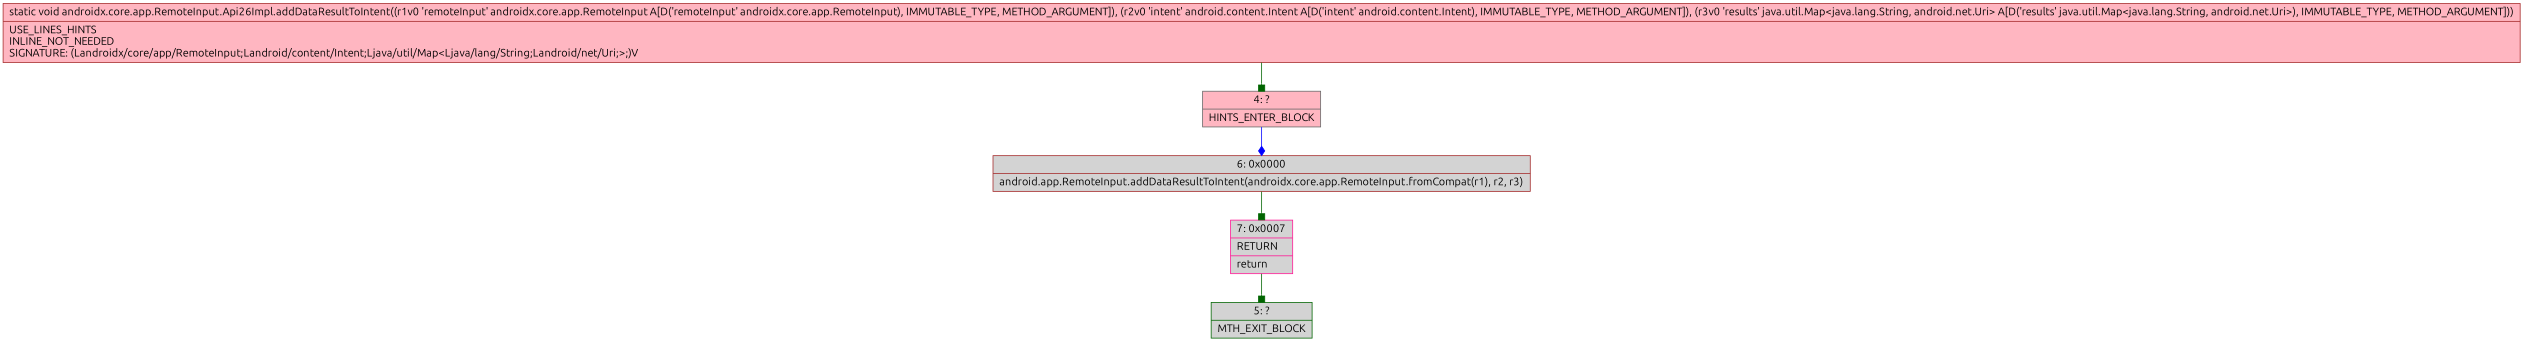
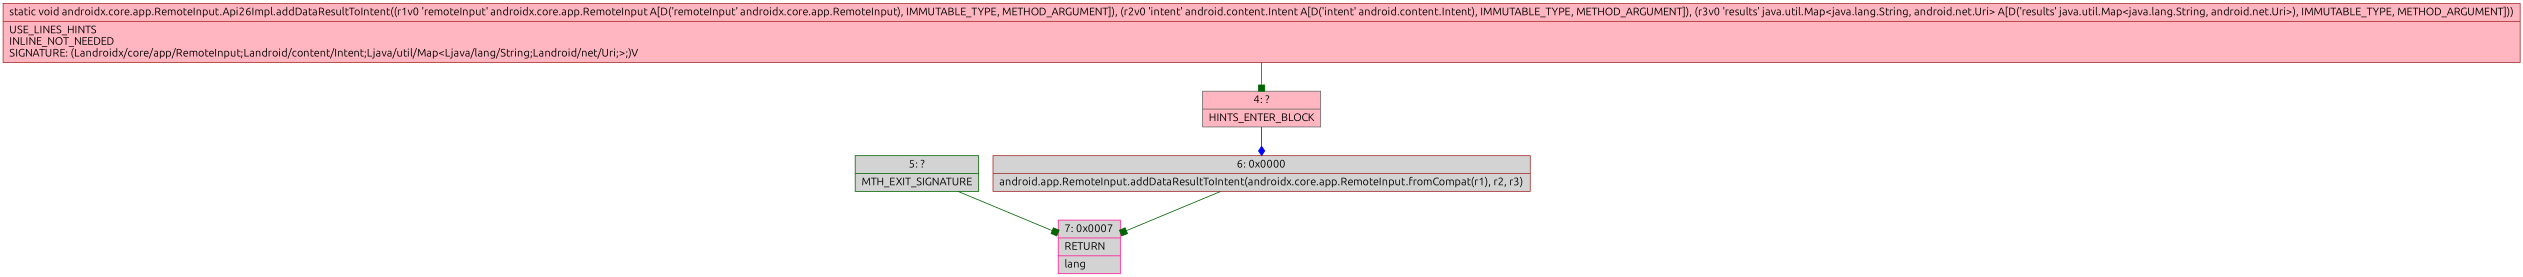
node "7: 0x0007": text "return" -> "lang"
edge "7: 0x0007" -> "5: ?": reversed
node "5: ?": text "MTH_EXIT_BLOCK" -> "MTH_EXIT_SIGNATURE"
